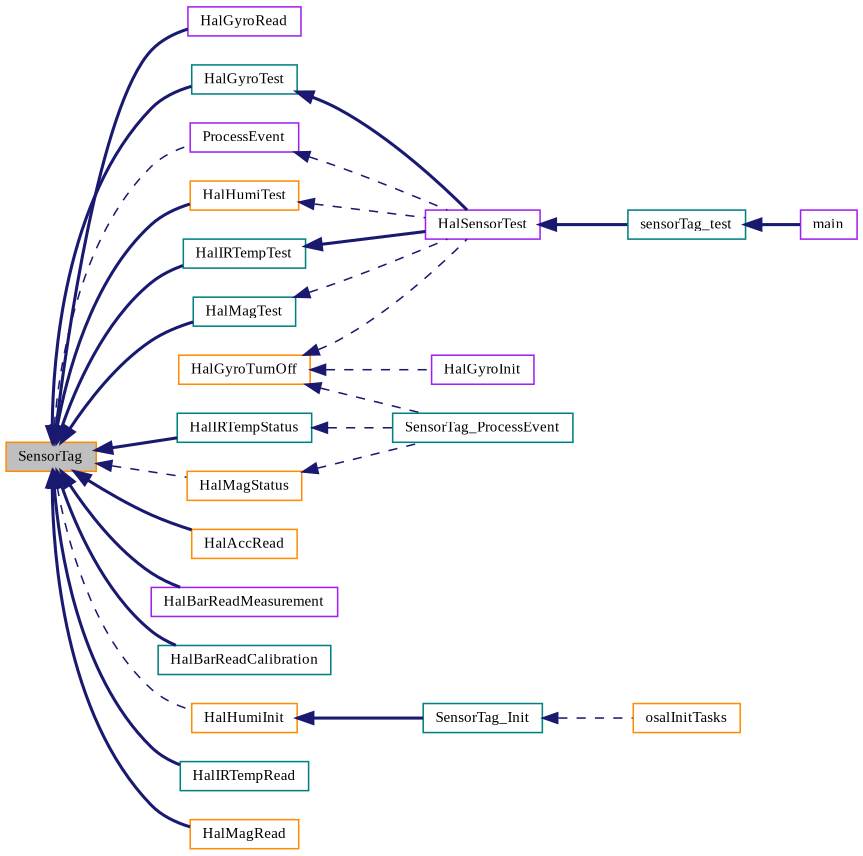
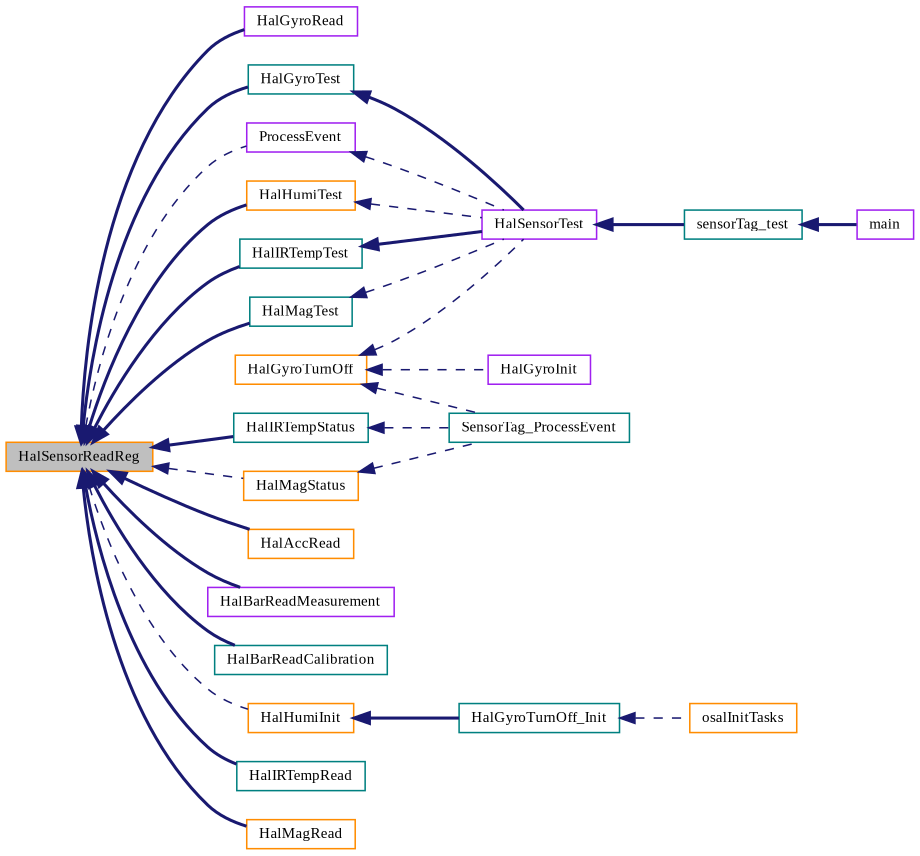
node "SensorTag": label "SensorTag" -> "HalSensorReadReg"
node "SensorTag_Init": label "SensorTag_Init" -> "HalGyroTurnOff_Init"
